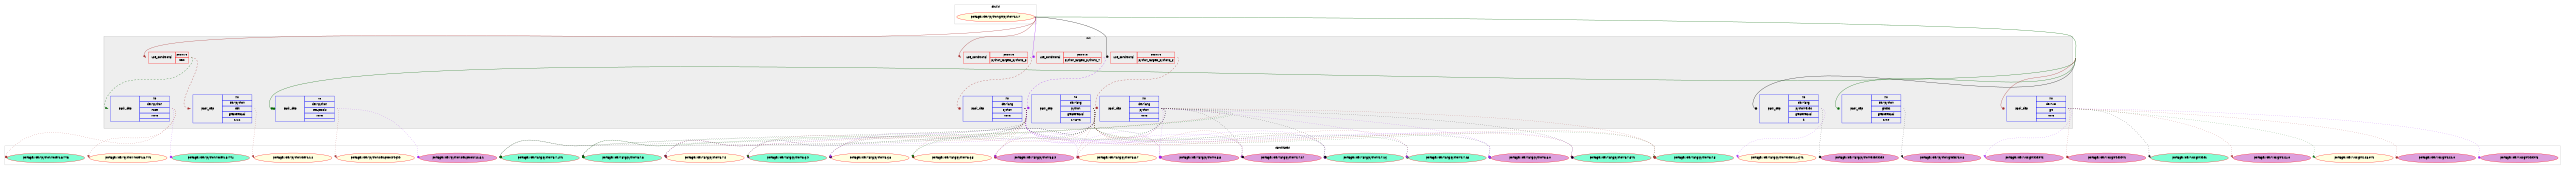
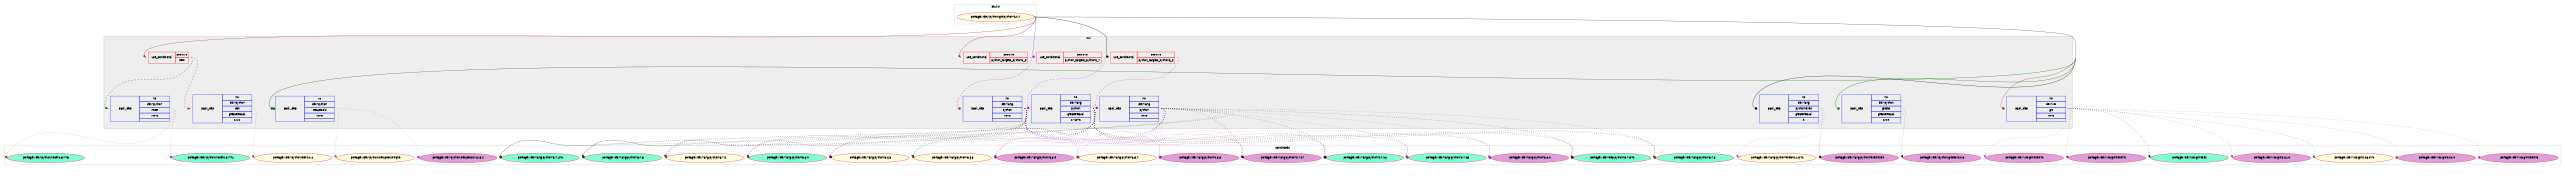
node "portage://dev-python/nose-1.3.7-r1": removed
node "portage://dev-lang/python-3.7.5-r1": label "portage://dev-lang/python-3.7.5-r1" -> "portage://dev-dep/python-3.7.5-r1"
